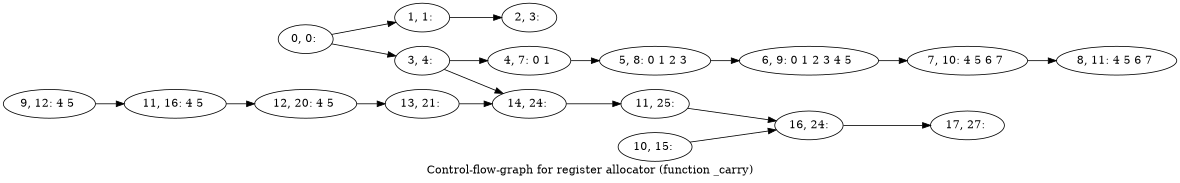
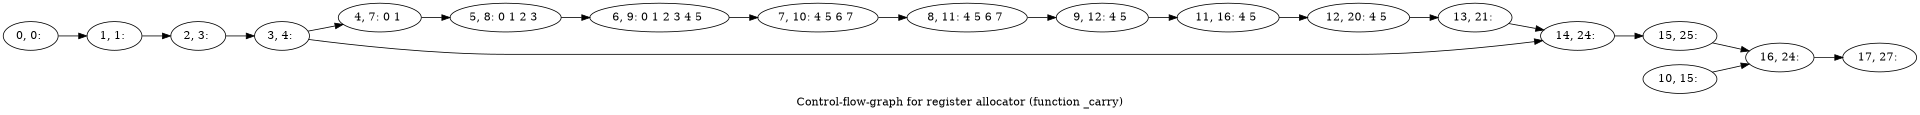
edge "8, 11: 4 5 6 7" -> "9, 12: 4 5": added
edge "0, 0:" -> "3, 4:": now "2, 3:" -> "3, 4:"
node "11, 25:": label "11, 25:" -> "15, 25:"
